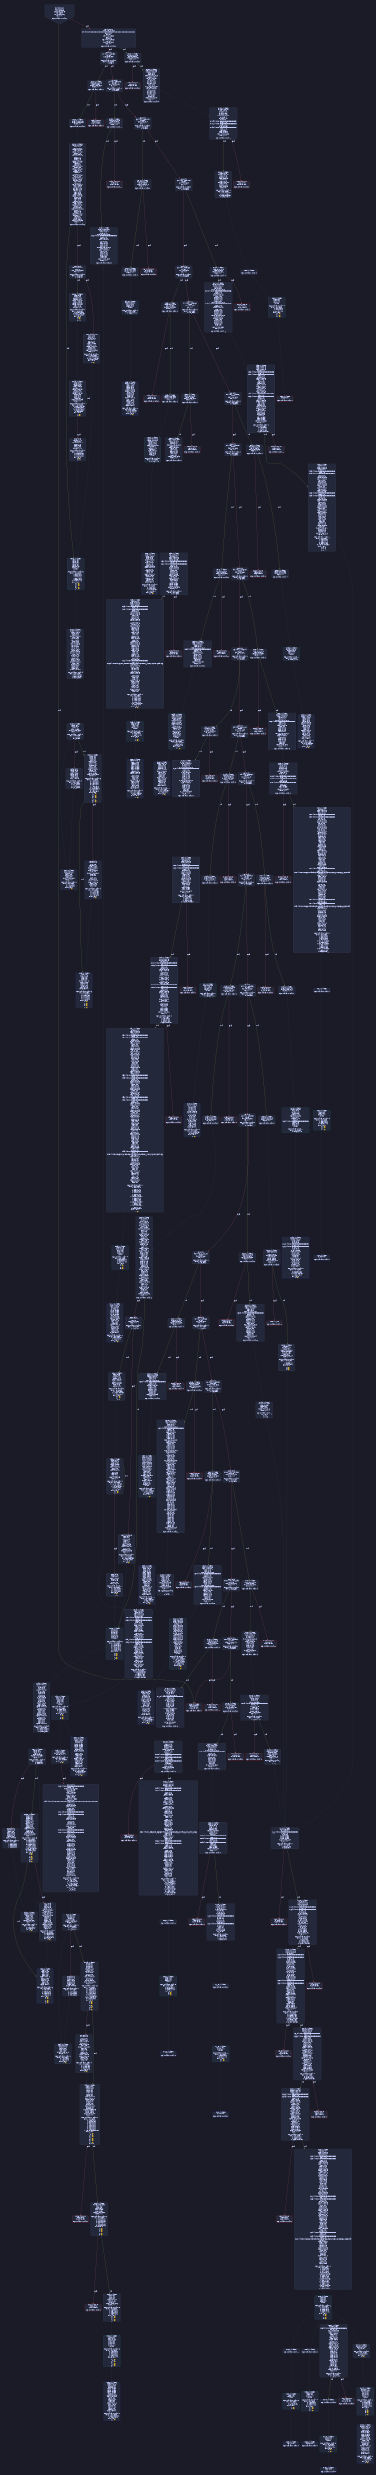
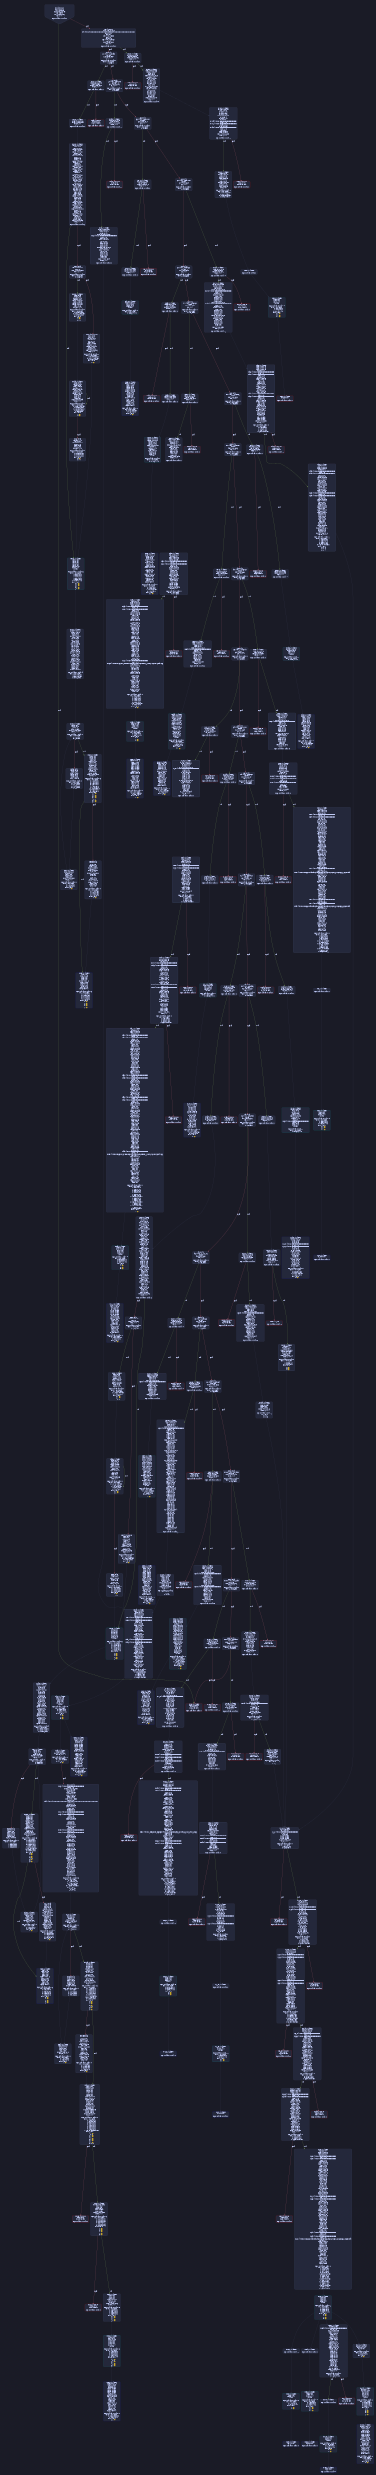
node "[081b] JUMPDEST Stack size req: 0, sizeΔ: 0": label "[081b] JUMPDEST Stack size req: 0, sizeΔ: 0" -> "[081b] JUMPDEST Stack size req: 0, eec: 0"
